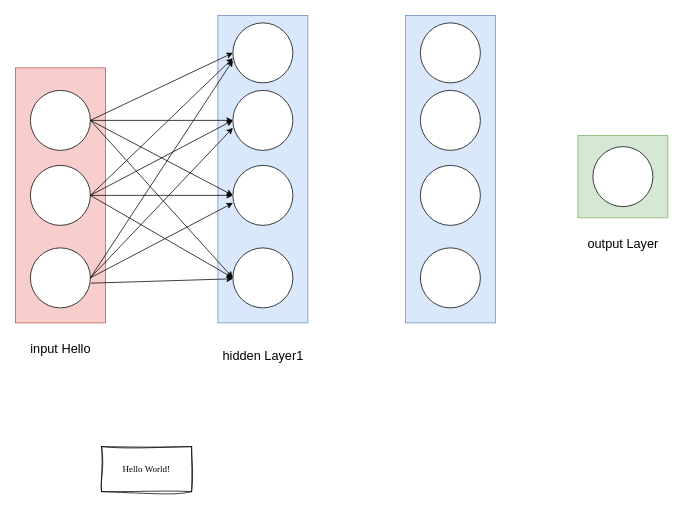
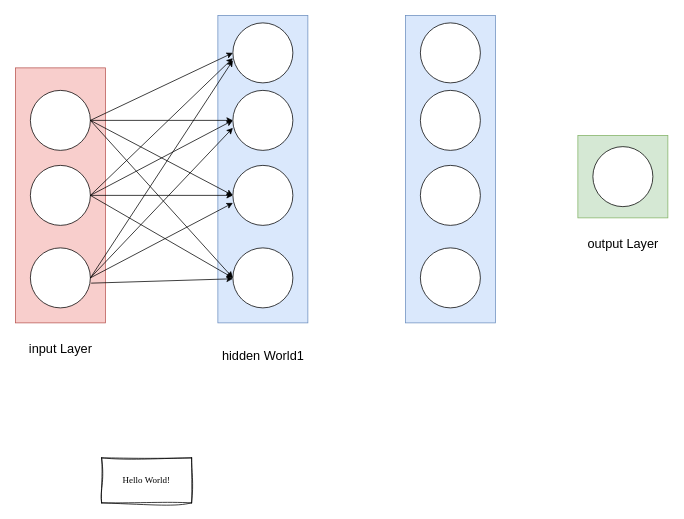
node "input Hello": label "input Hello" -> "input Layer"
node "hidden Layer1": label "hidden Layer1" -> "hidden World1"
node "Hello World!": moved (147, 469) -> (147, 480)
